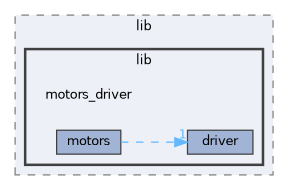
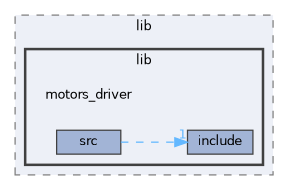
node "motors": label "motors" -> "src"
node "driver": label "driver" -> "include"
